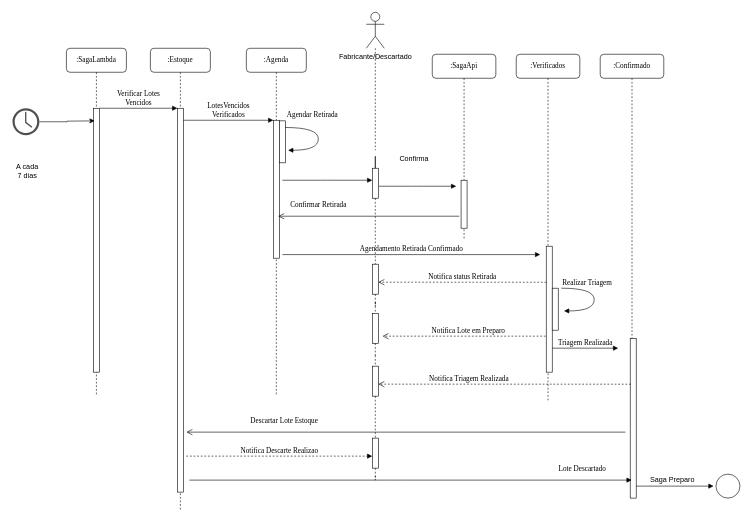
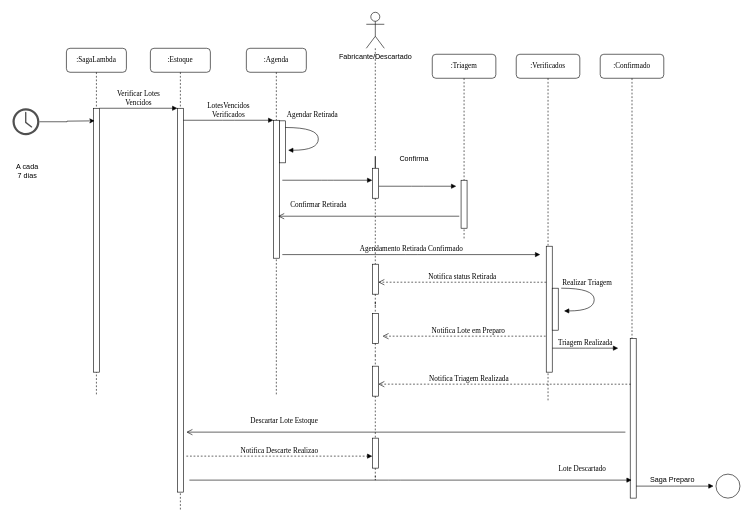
node ":SagaApi": label ":SagaApi" -> ":Triagem"
